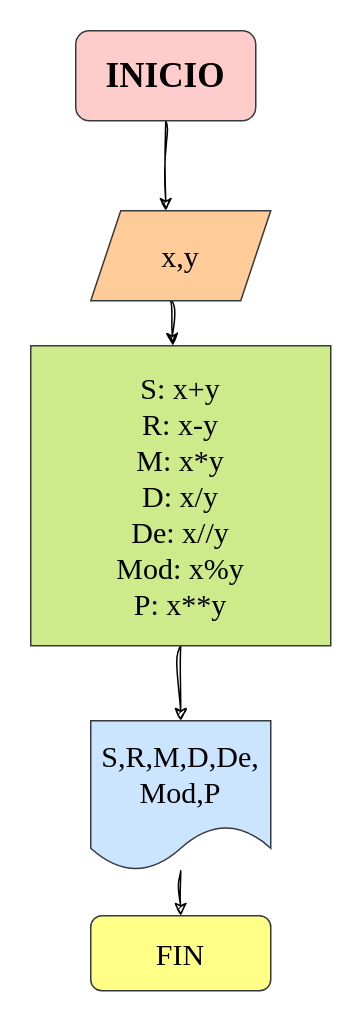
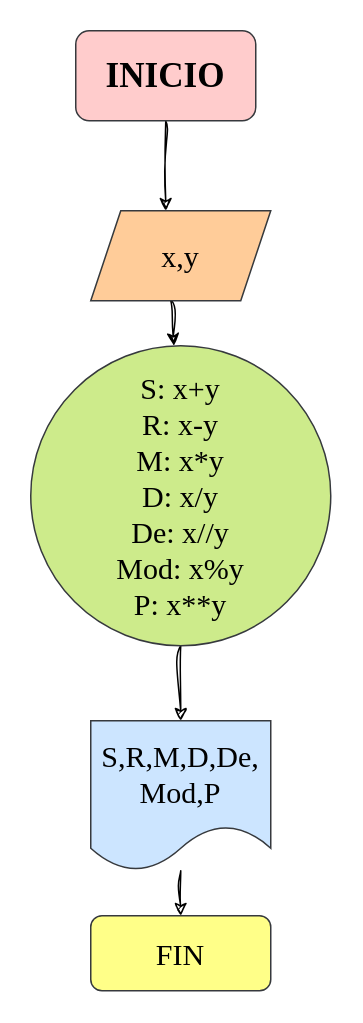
node "S: x+y R: x-y M: x*y D: x/y De: x//y Mod: x%y P: x**y": shape rectangle -> ellipse
